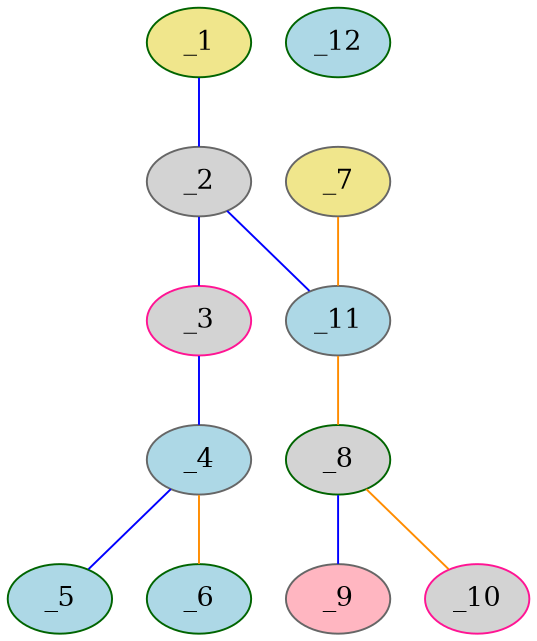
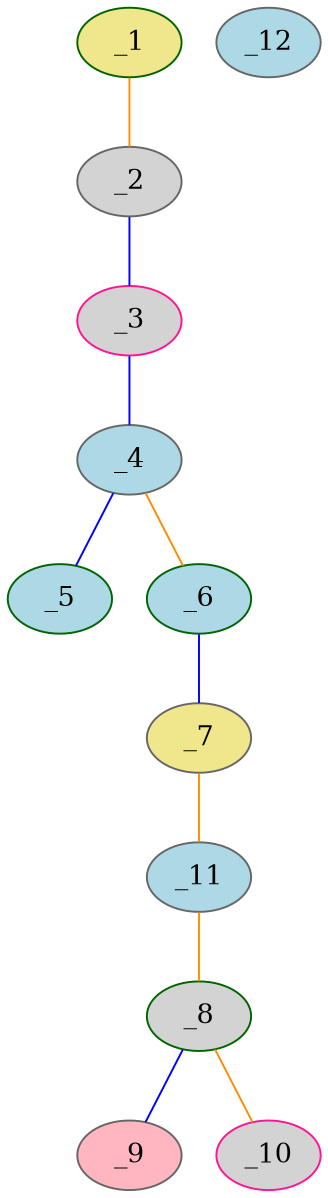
node "_12": color darkgreen -> gray40
edge "_1" -- "_2": color blue -> darkorange
edge "_2" -- "_11": removed
edge "_6" -- "_7": added
